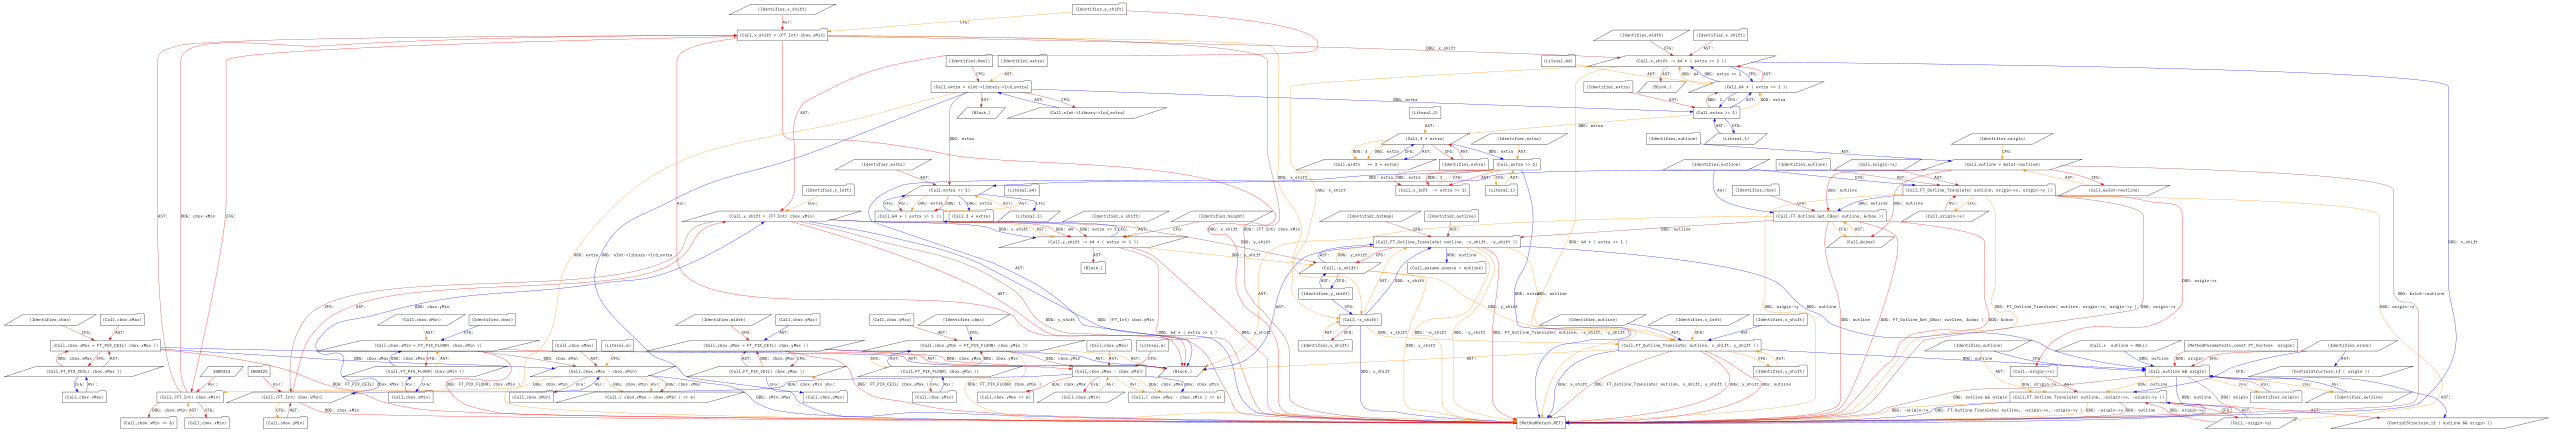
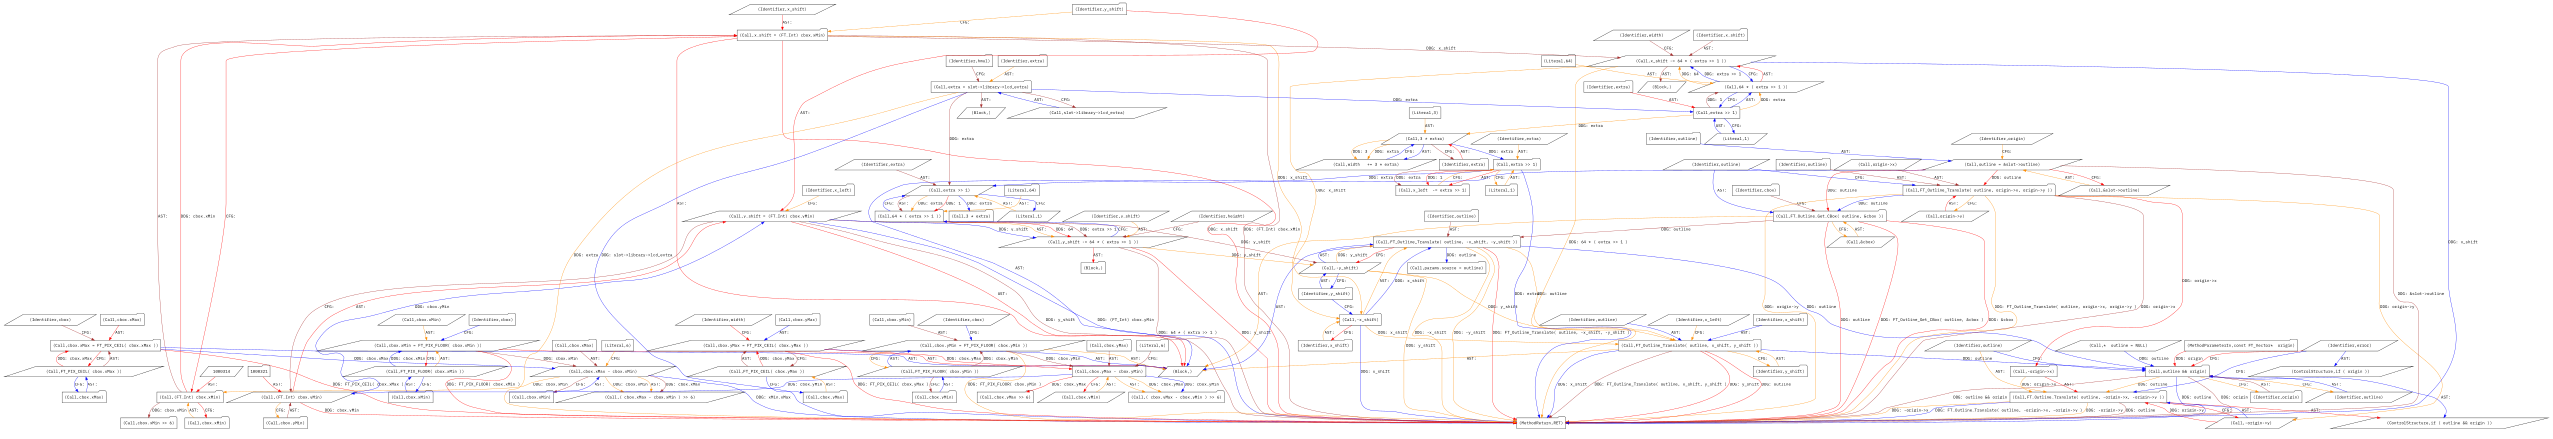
edge "(Call,outline = &slot->outline)" -> "(Call,&cbox)": now "(Call,outline = &slot->outline)" -> "(Call,FT_Outline_Translate( outline, origin->x, origin->y ))"
node "(Identifier,bitmap)": removed
